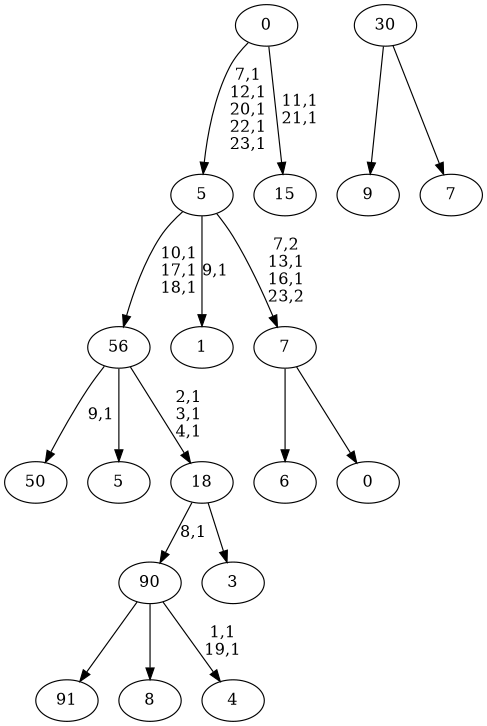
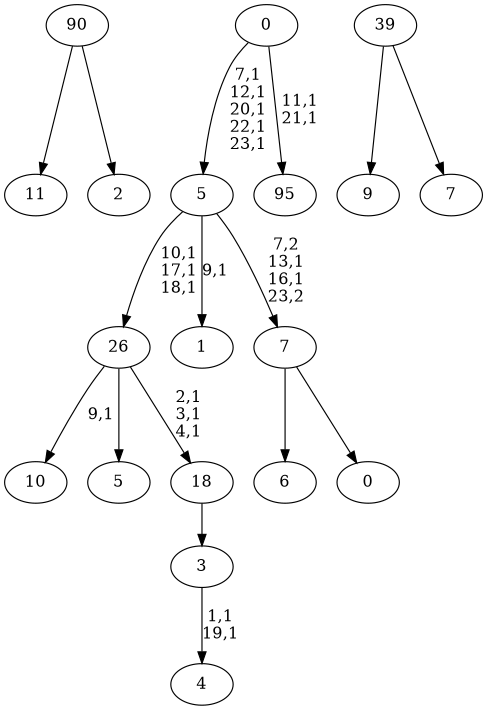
node "30": label "30" -> "39"
node "15": label "15" -> "95"
node "56": label "56" -> "26"
node "50": label "50" -> "10"
edge "18" -> "90": removed, label "8,1"
edge "90" -> "4": now "3" -> "4"
node "91": label "91" -> "11"
node "8": label "8" -> "2"
